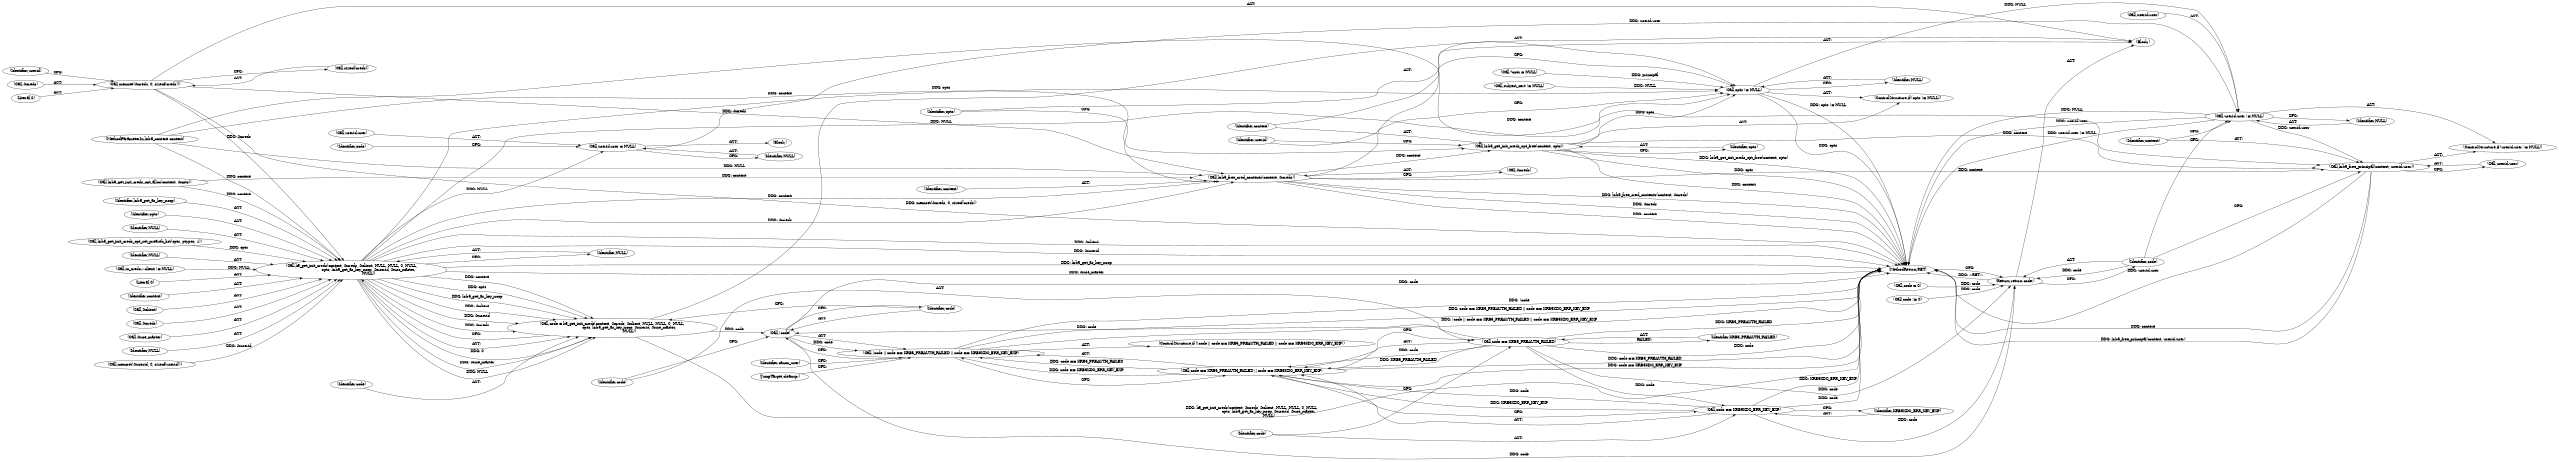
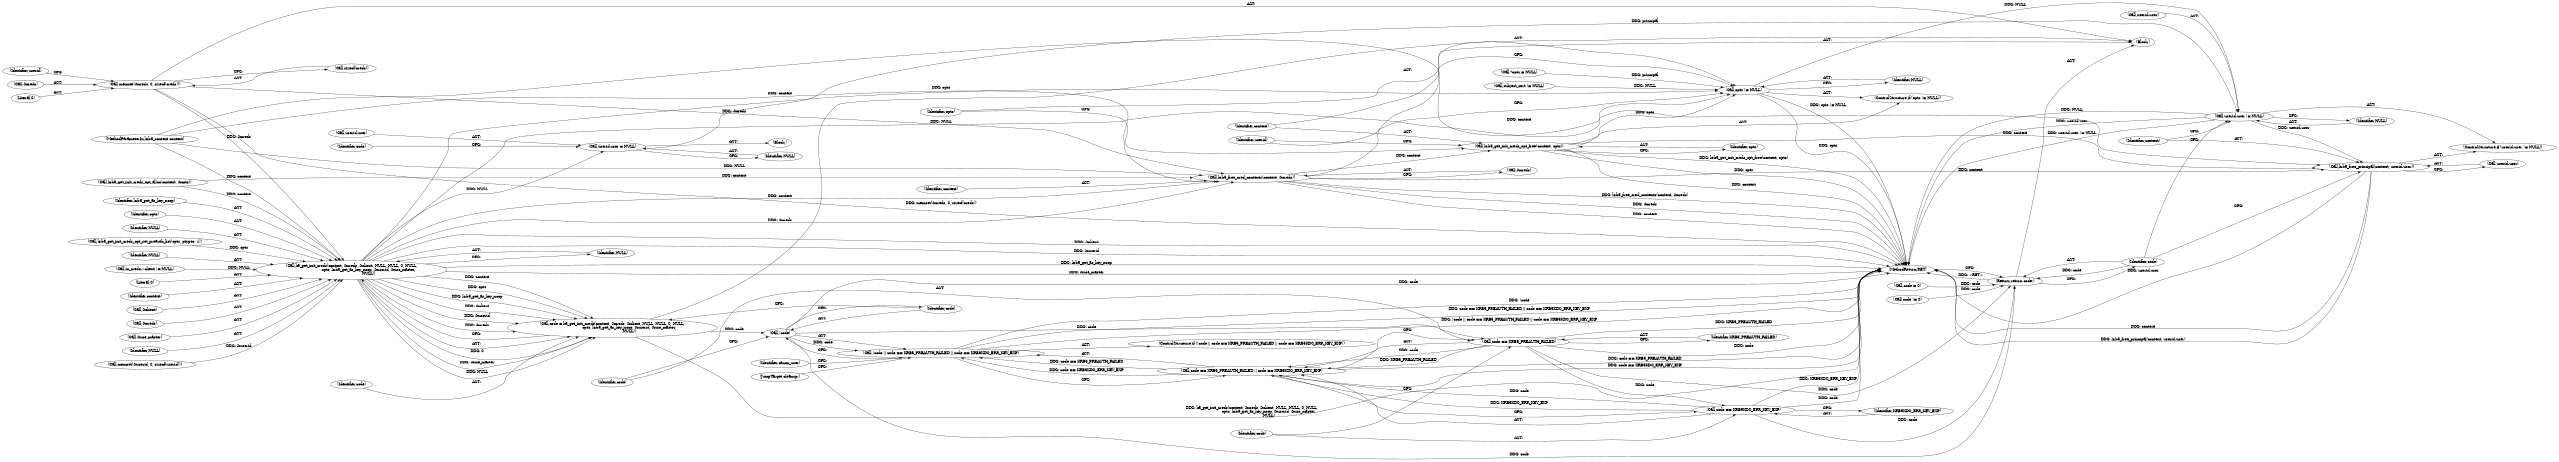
edge "(Call,userid.user = NULL)" -> "(Call,userid.user != NULL)": label "DDG: userid.user" -> "DDG: principal"
edge "(Call,code == KRB5_PREAUTH_FAILED)" -> "(Call,!code)": reversed
edge "(Call,code == KRB5_PREAUTH_FAILED)" -> "(Identifier,KRB5_PREAUTH_FAILED)": label "FAILED: " -> "CFG: "
